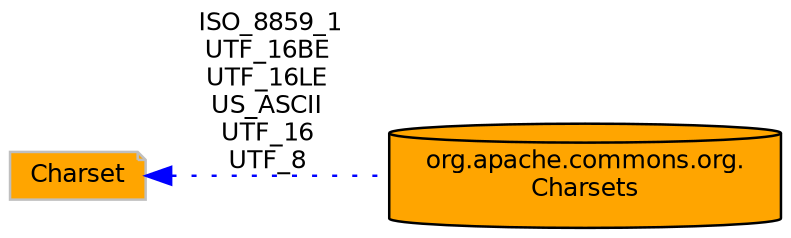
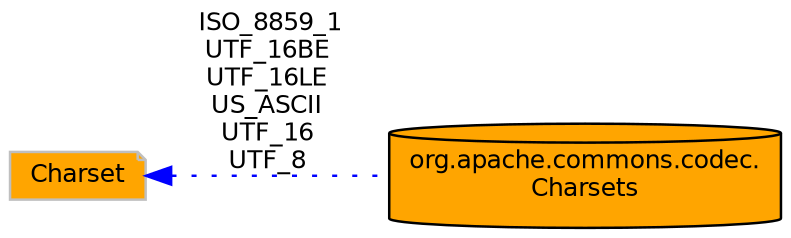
node "org.apache.commons.org. Charsets": label "org.apache.commons.org. Charsets" -> "org.apache.commons.codec. Charsets"
